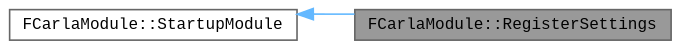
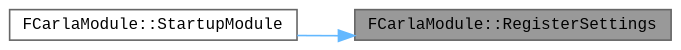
edge "FCarlaModule::RegisterSettings" -> "FCarlaModule::StartupModule": reversed
